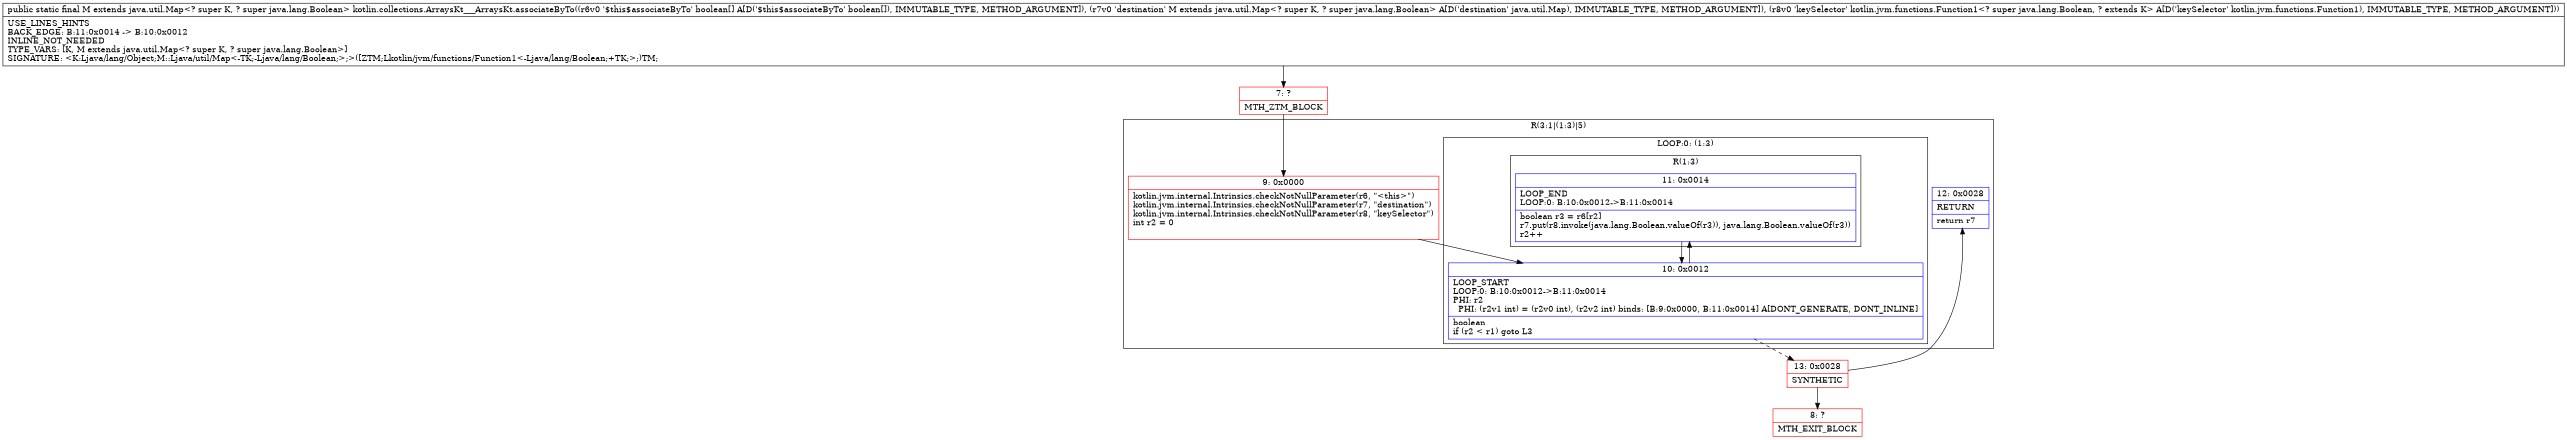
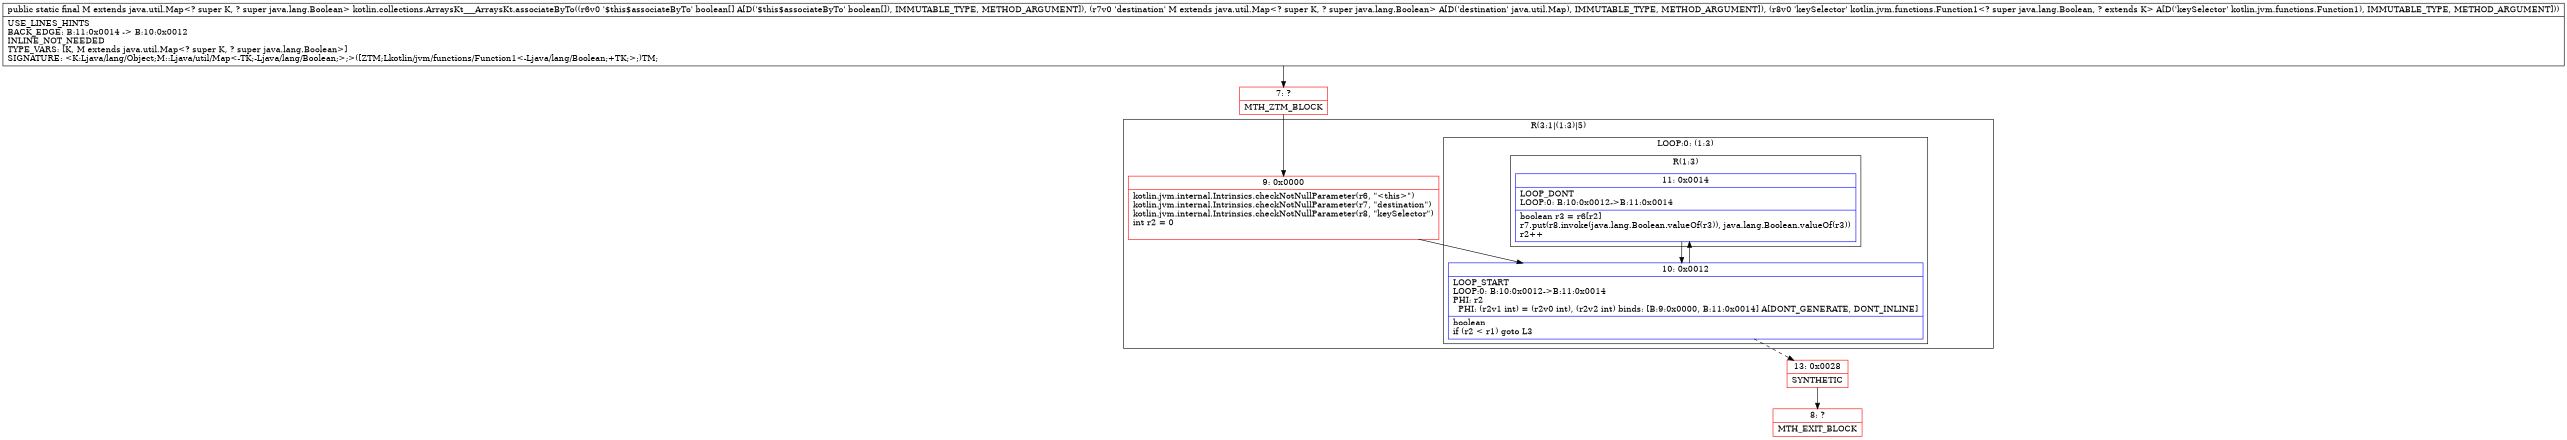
node "11: 0x0014": text "LOOP_END" -> "LOOP_DONT"
node "12: 0x0028": removed
